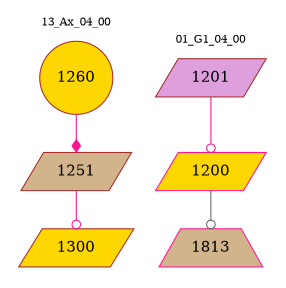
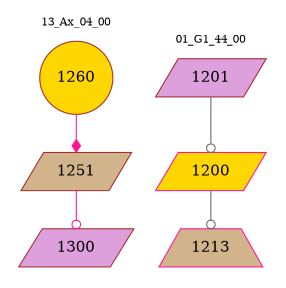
cluster "01_G1_04_00": label "01_G1_04_00" -> "01_G1_44_00"
edge "1201" -> "1200": color deeppink -> gray40
node "1300": fillcolor gold -> plum
node "1813": label "1813" -> "1213"
